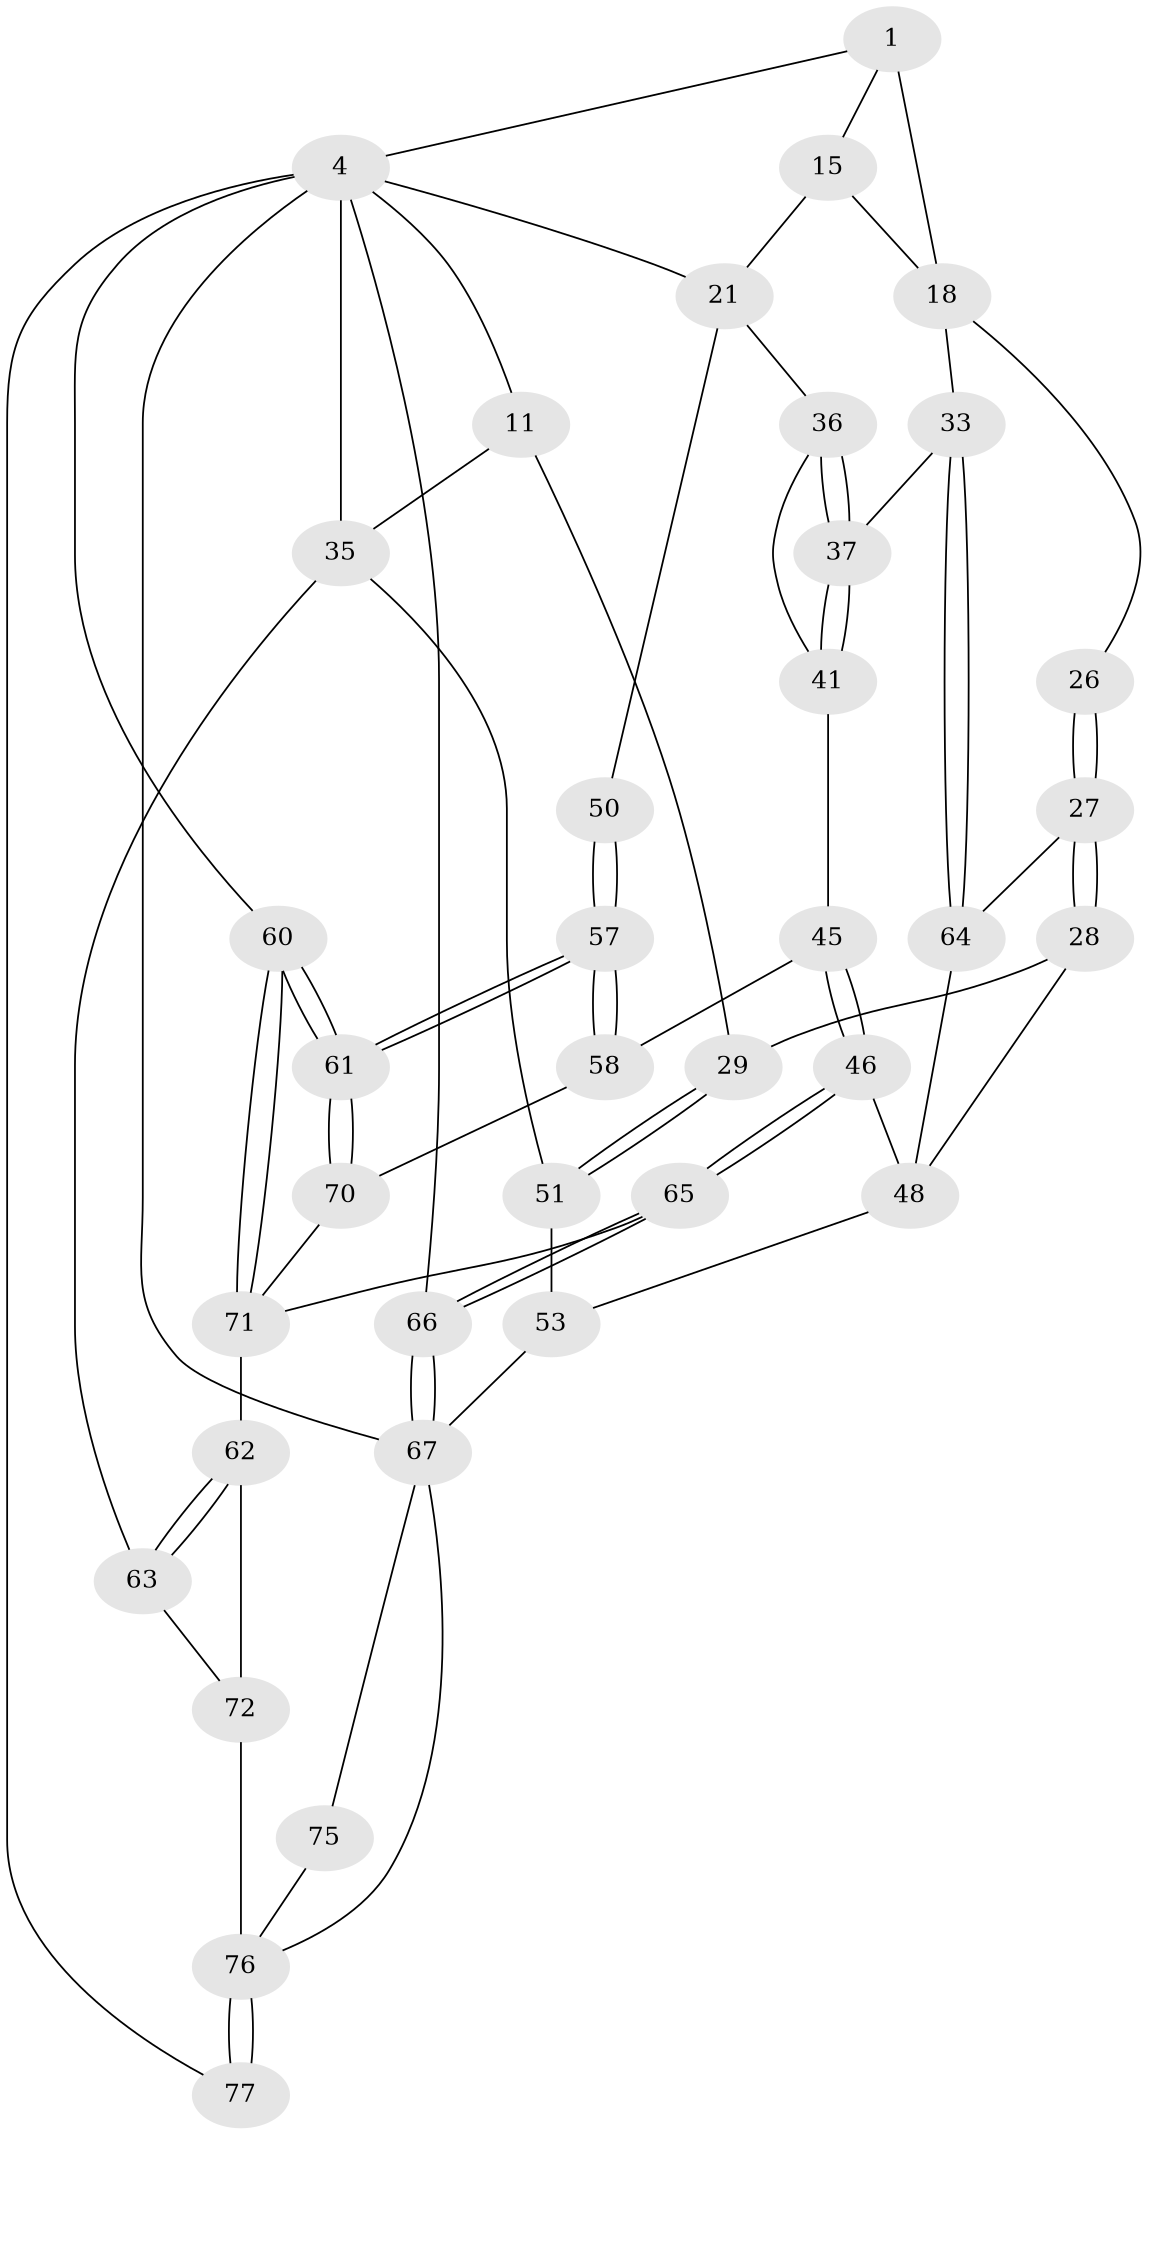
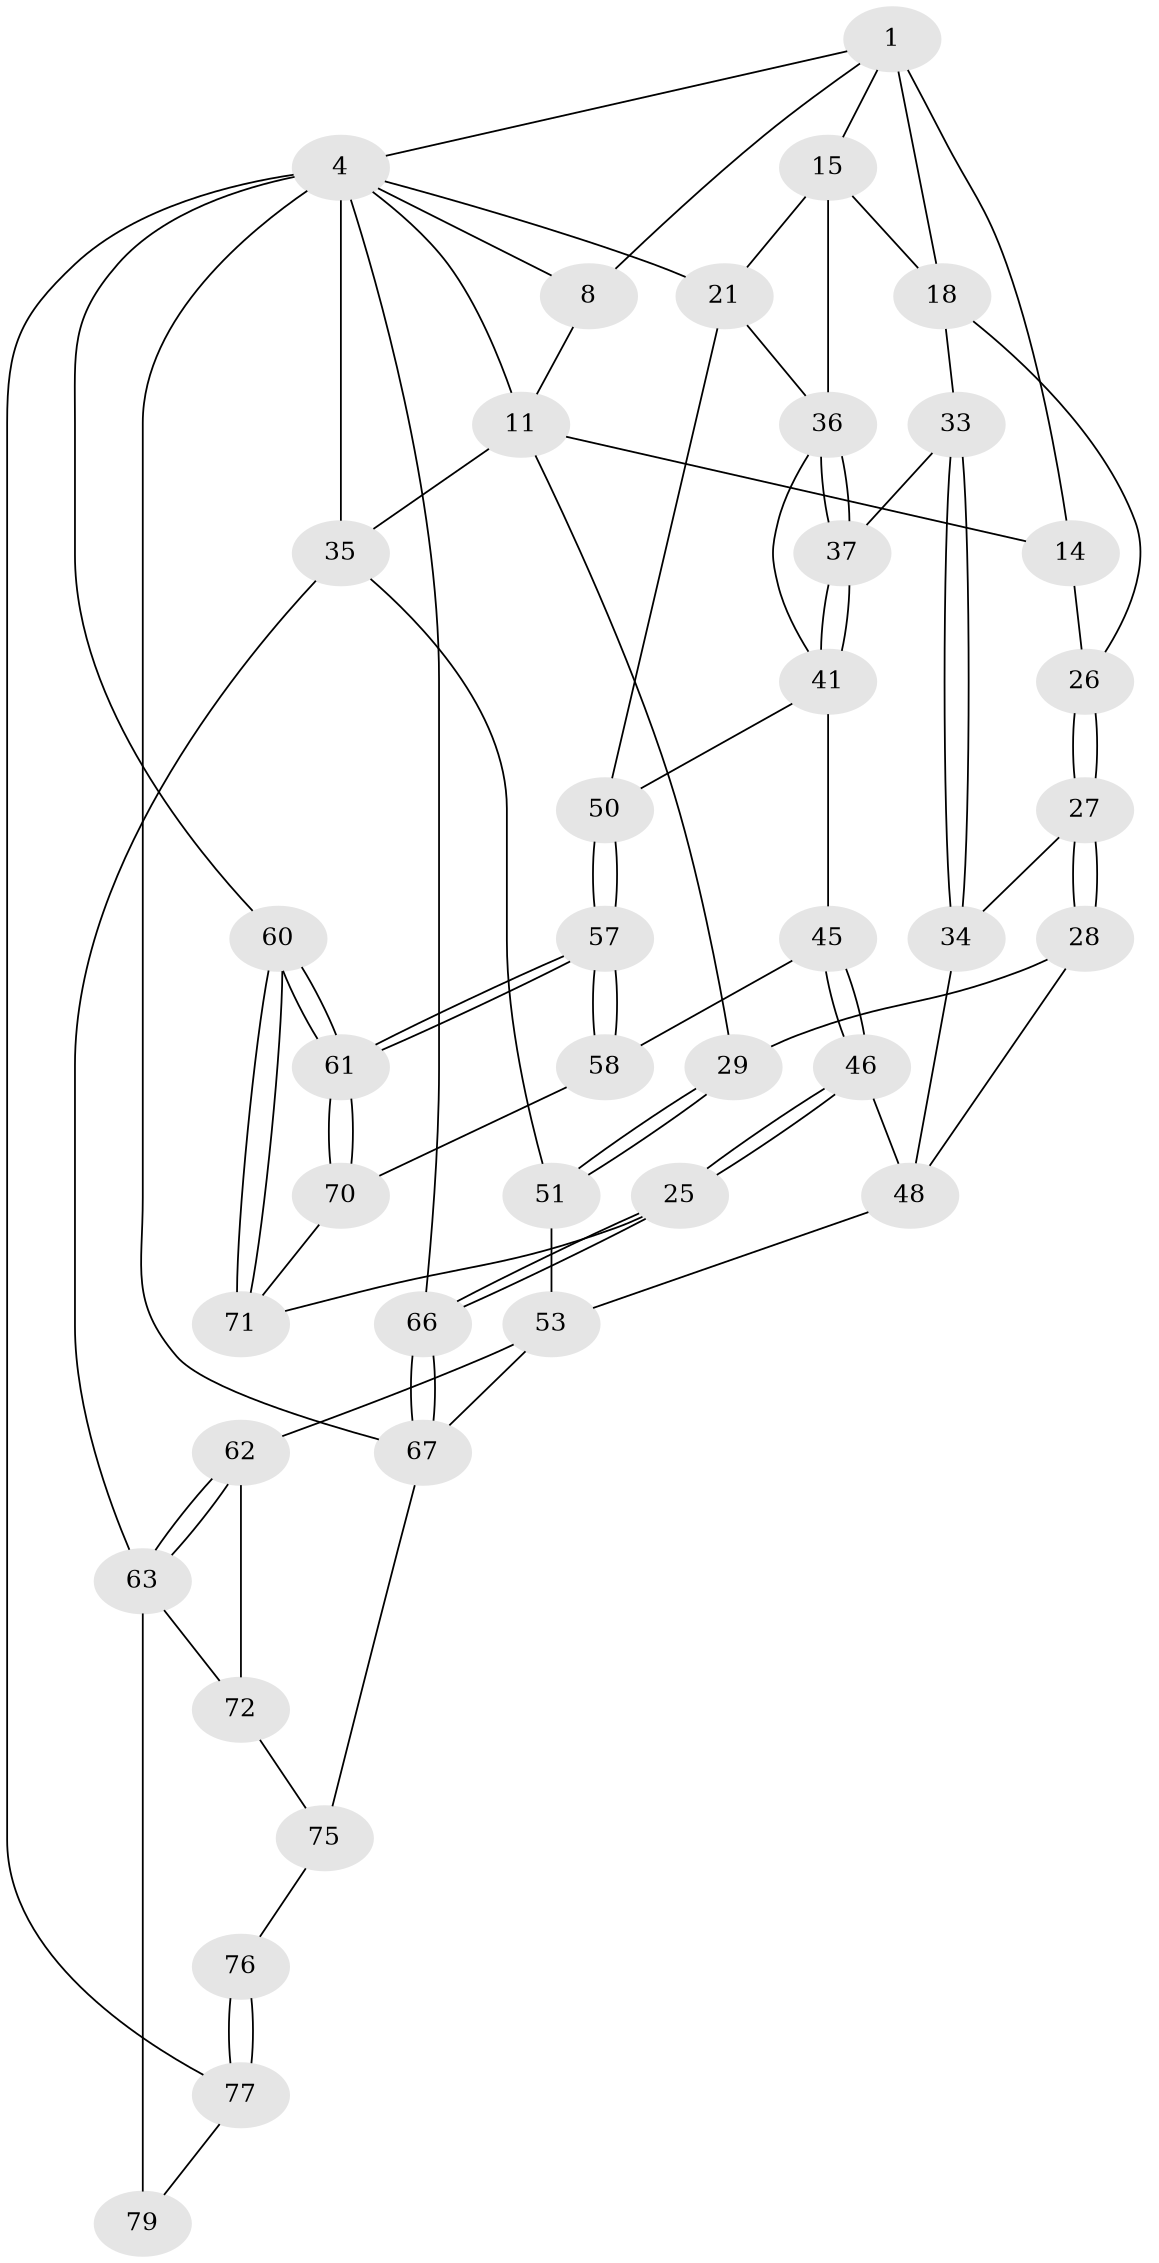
node "8": added
edge "15" -- "36": added
node "14": added
edge "41" -- "50": added
node "64": label "64" -> "34"
node "65": label "65" -> "25"
edge "71" -- "62": now "53" -- "62"
edge "67" -- "76": removed
edge "72" -- "76": now "72" -- "75"
node "79": added
